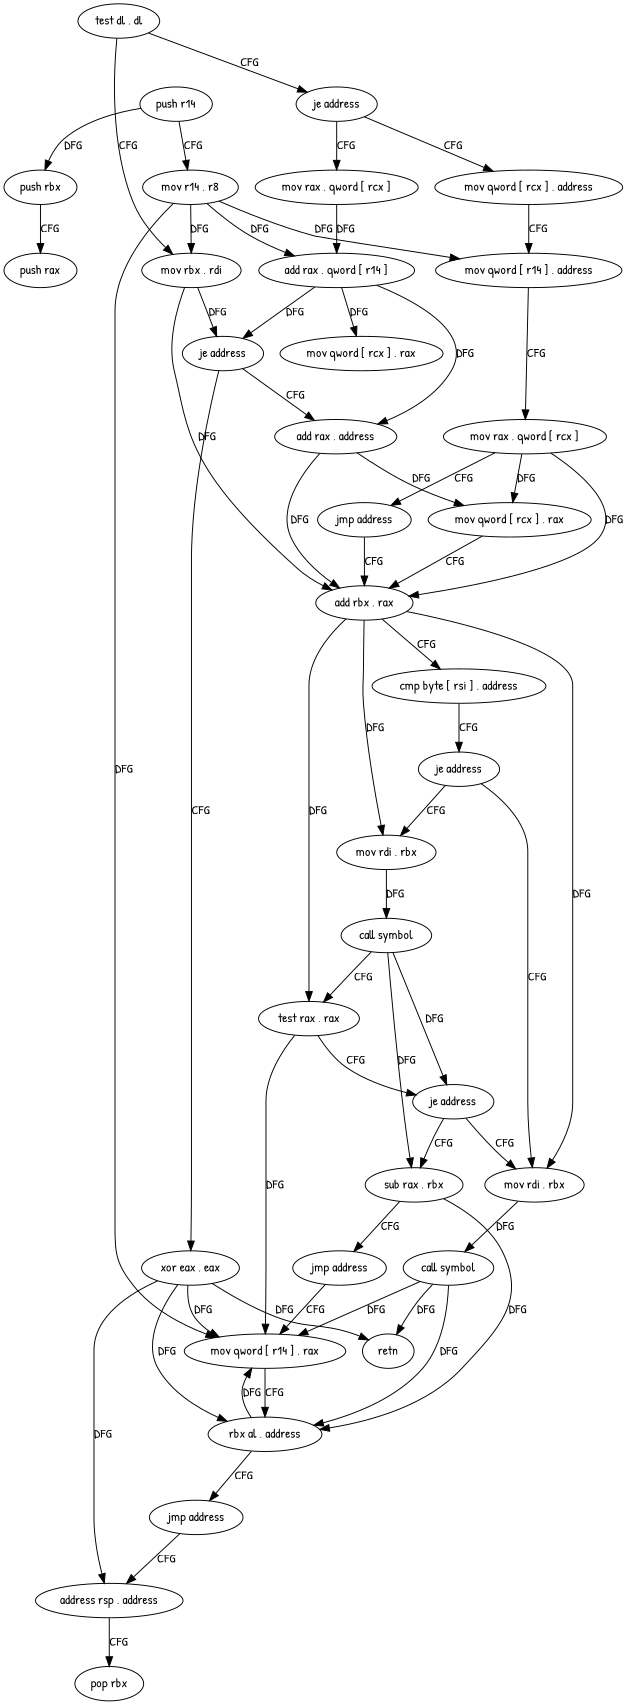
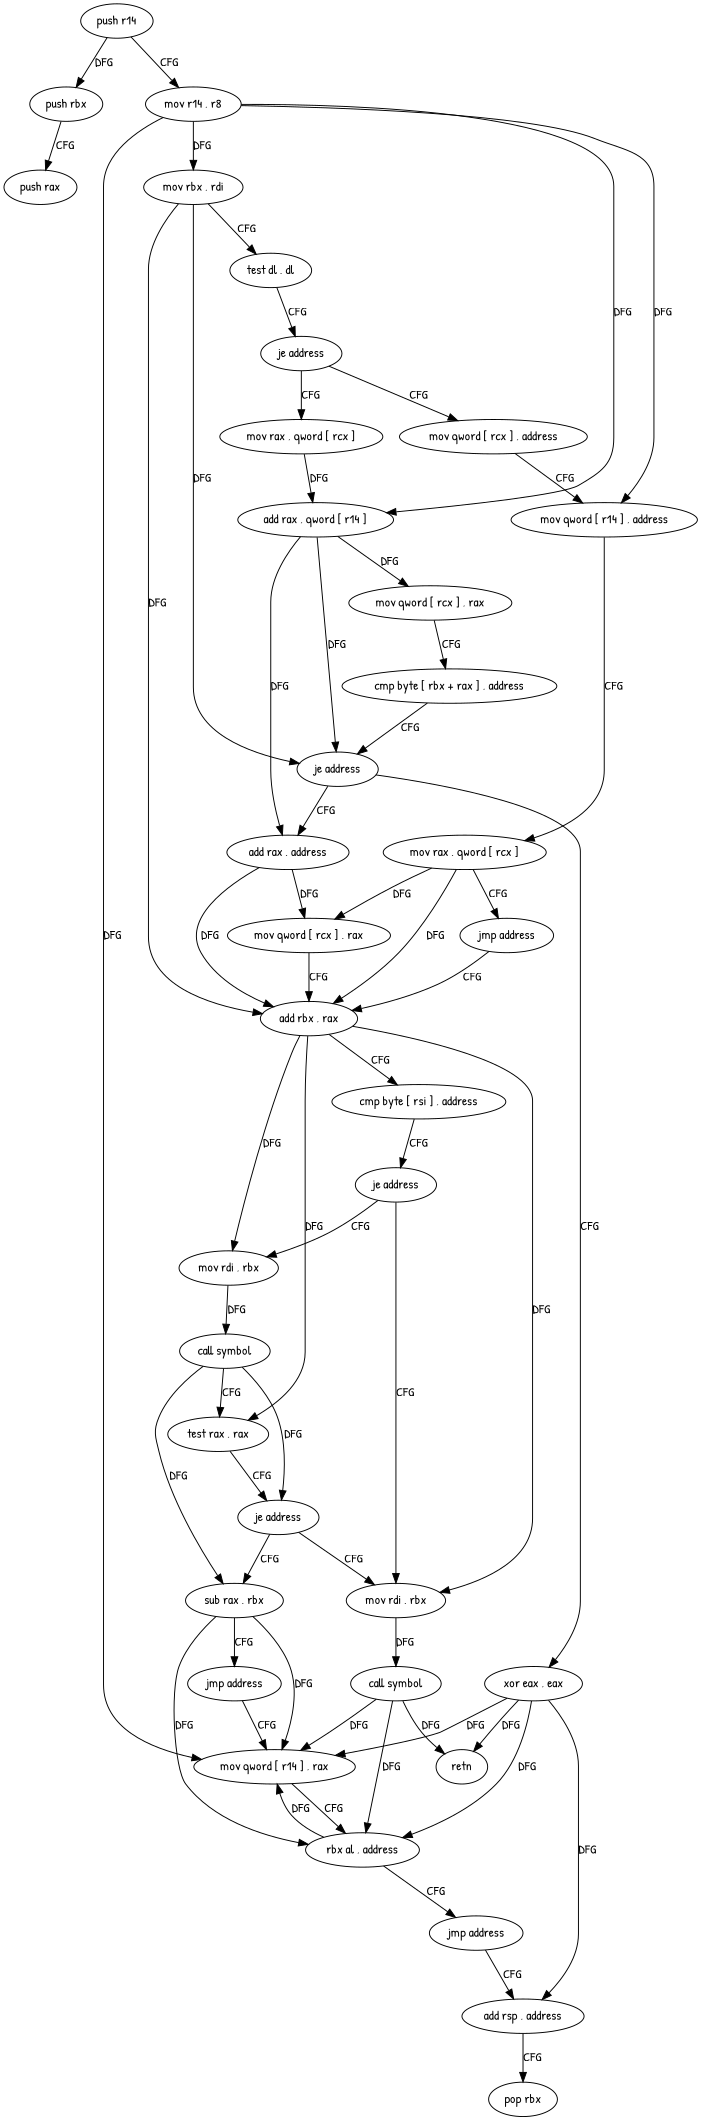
edge "test dl , dl" -> "mov rbx , rdi": reversed
node "cmp byte [ rbx + rax ] , address": added
edge "test rax , rax" -> "mov qword [ r14 ] , rax": now "sub rax , rbx" -> "mov qword [ r14 ] , rax"
node "address rsp , address": label "address rsp , address" -> "add rsp , address"
